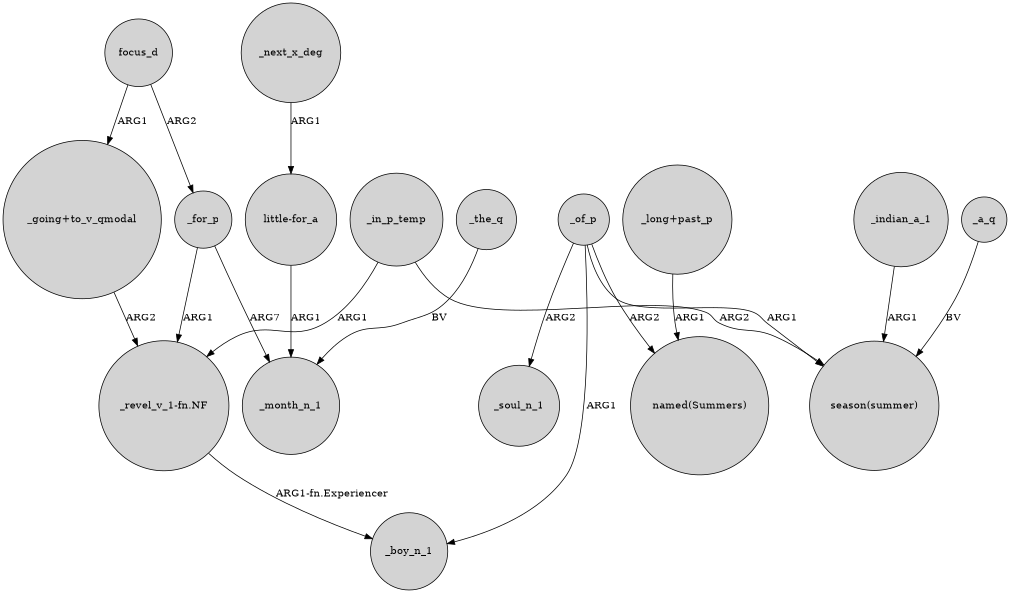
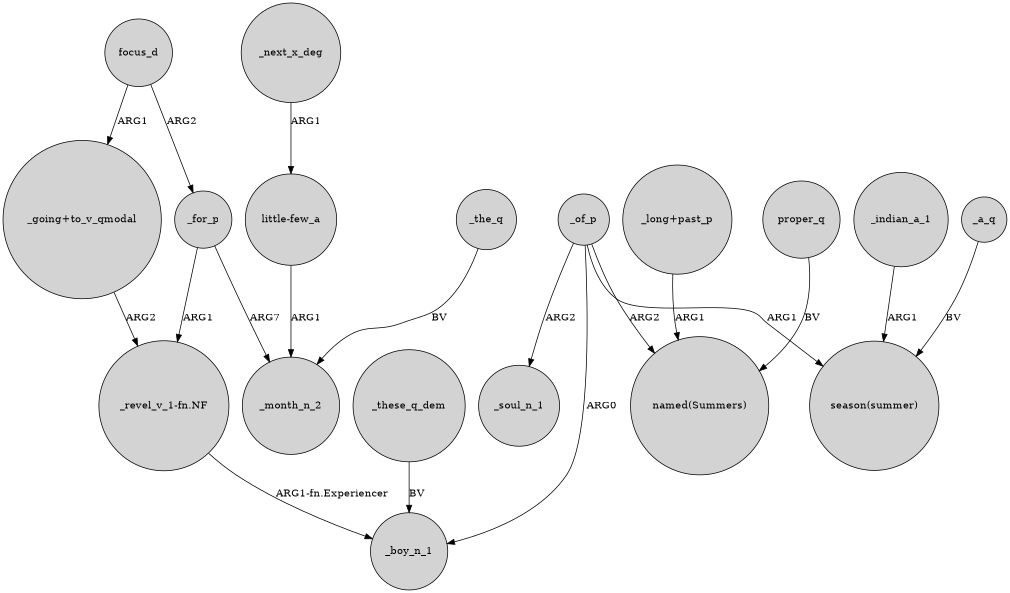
node "little-for_a": label "little-for_a" -> "little-few_a"
node "_in_p_temp": removed
node "proper_q": added
node "_month_n_1": label "_month_n_1" -> "_month_n_2"
node "_these_q_dem": added
edge "_of_p" -> "_boy_n_1": label "ARG1" -> "ARG0"
